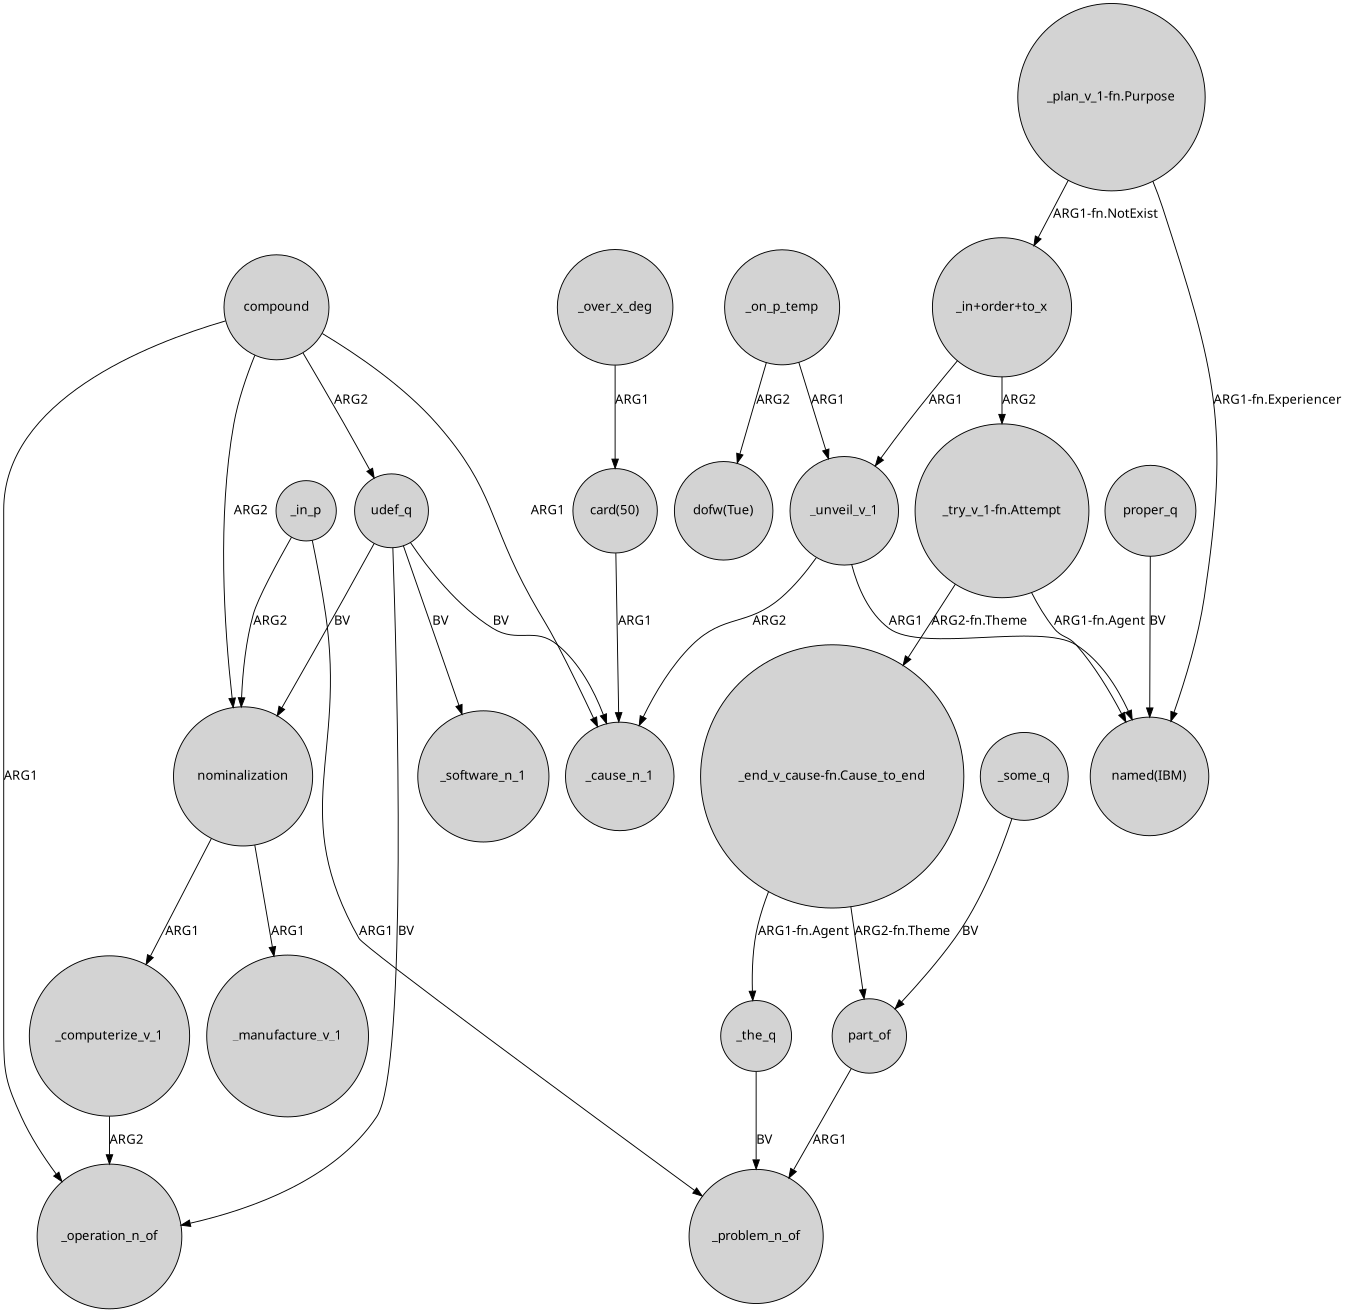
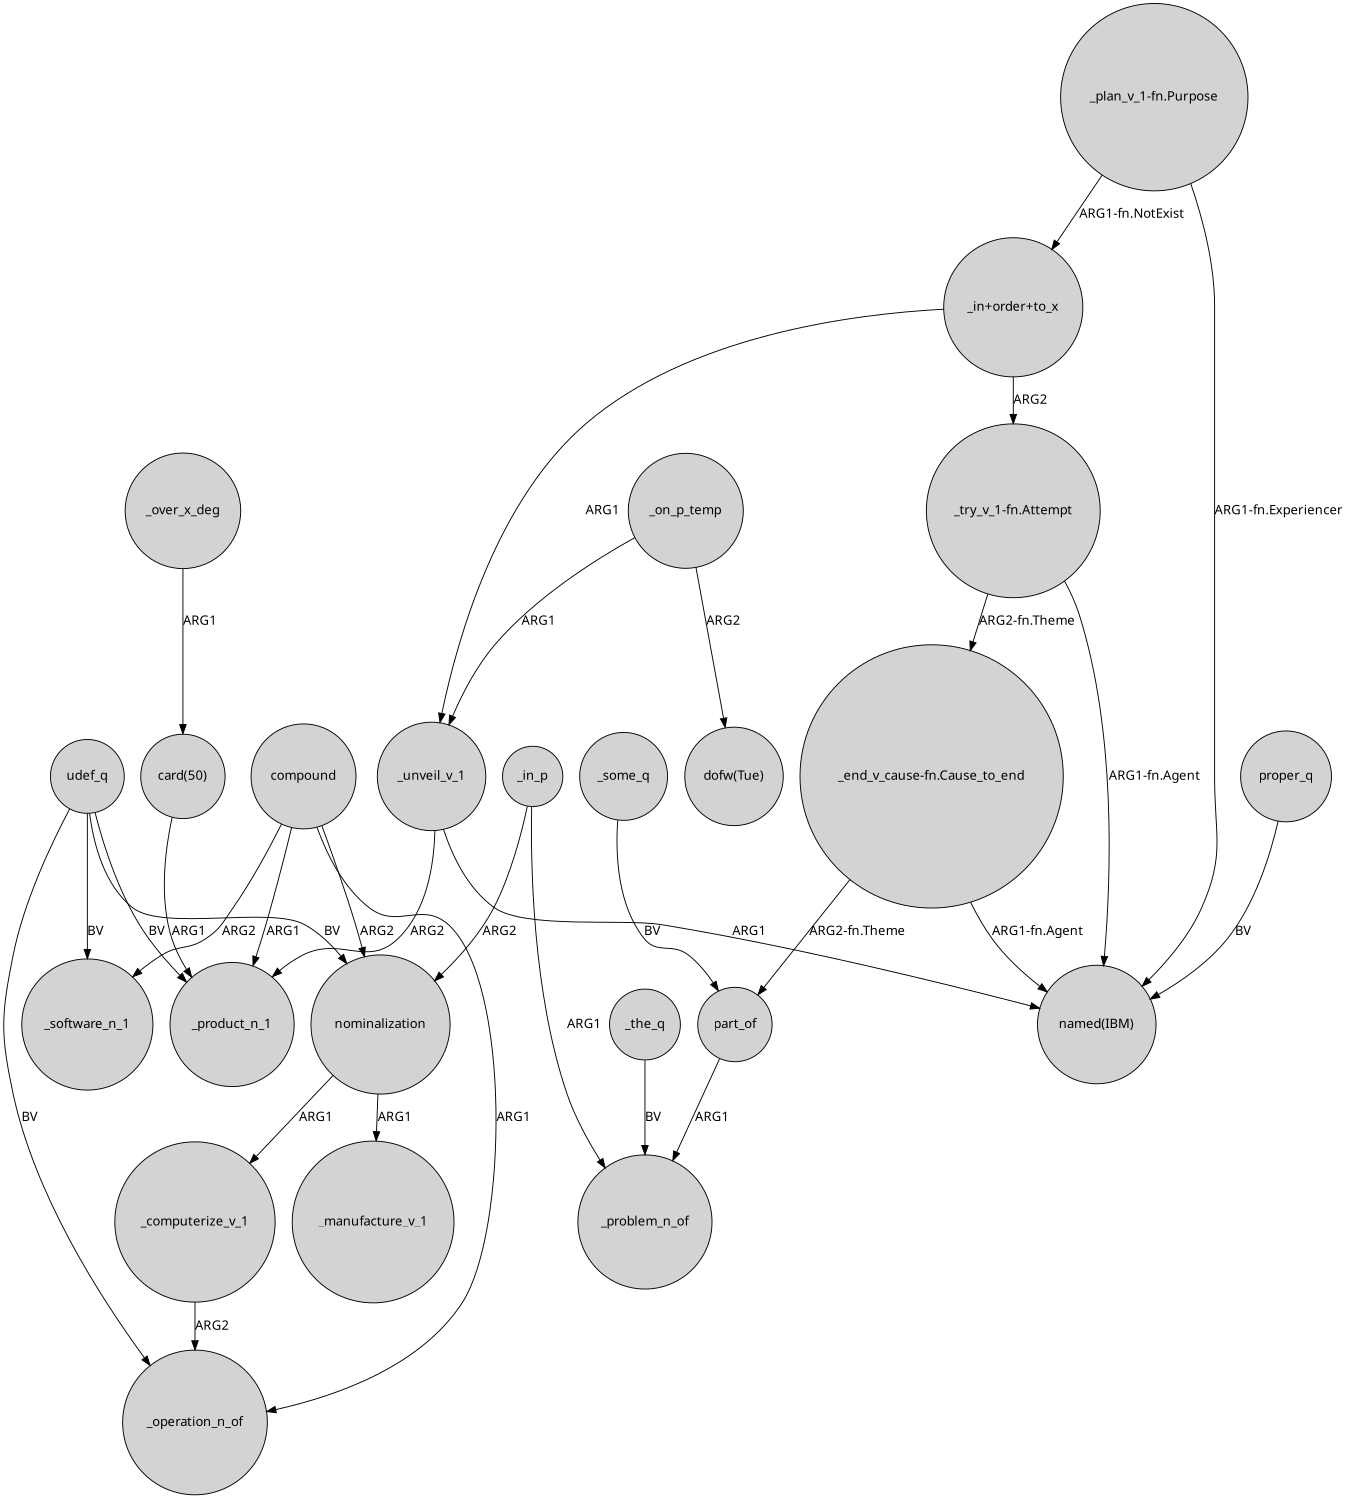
edge "compound" -> "udef_q": now "compound" -> "_software_n_1"
node "_cause_n_1": label "_cause_n_1" -> "_product_n_1"
edge "_end_v_cause-fn.Cause_to_end" -> "_the_q": now "_end_v_cause-fn.Cause_to_end" -> "named(IBM)"
